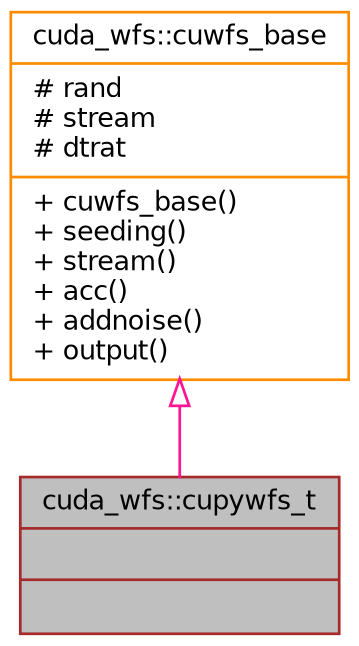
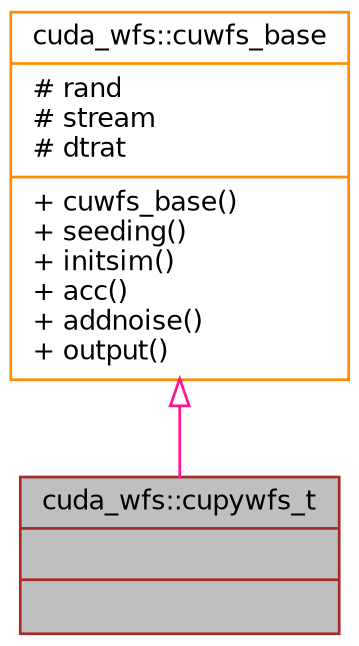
node "cuda_wfs::cuwfs_base": text "+ stream()" -> "+ initsim()"
